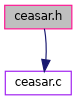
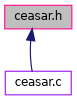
edge "ceasar.h" -> "ceasar.c": reversed
